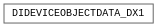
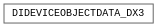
node "DIDEVICEOBJECTDATA_DX1": label "DIDEVICEOBJECTDATA_DX1" -> "DIDEVICEOBJECTDATA_DX3"
